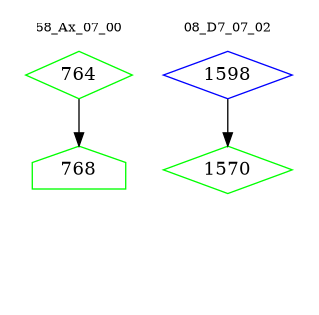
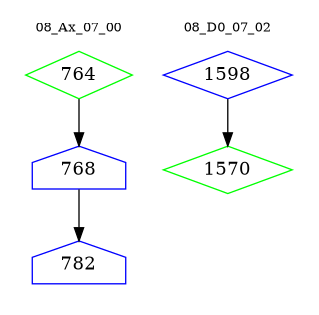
cluster "58_Ax_07_00": label "58_Ax_07_00" -> "08_Ax_07_00"
cluster "08_D7_07_02": label "08_D7_07_02" -> "08_D0_07_02"
node "768": color green -> blue
node "782": added
